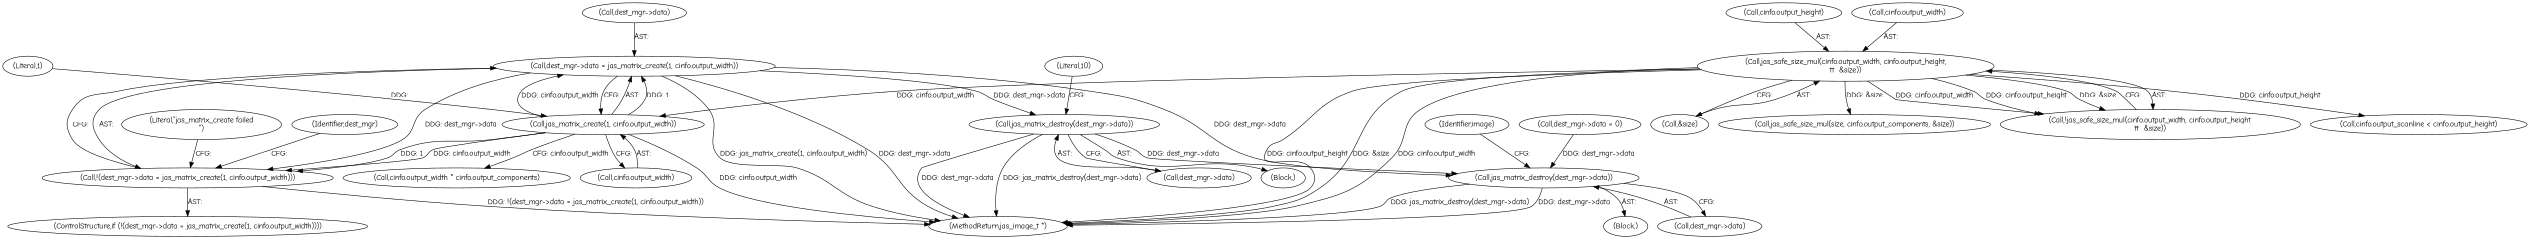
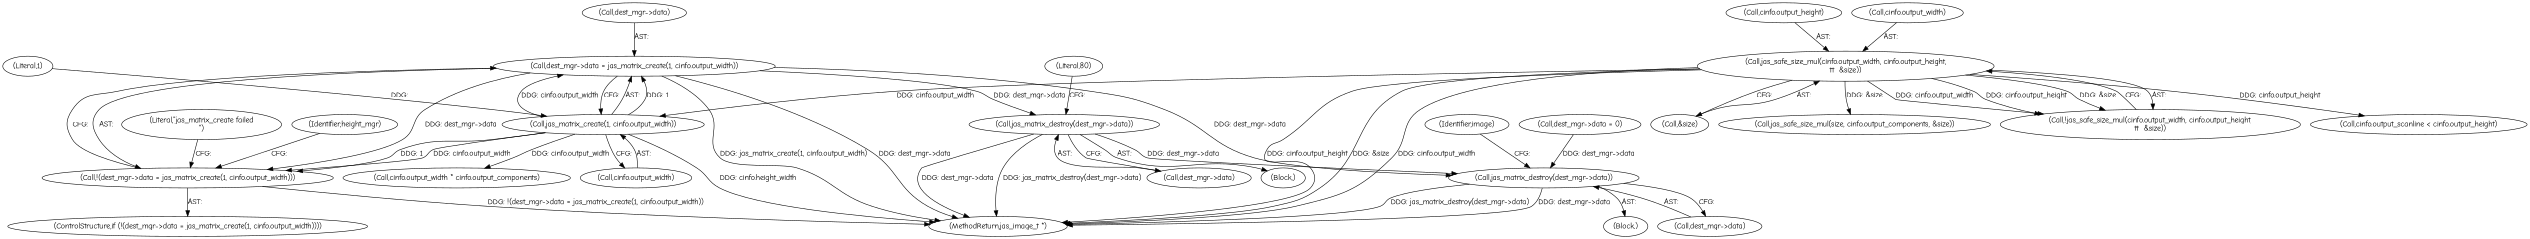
node "(Literal,10)": label "(Literal,10)" -> "(Literal,80)"
node "(Identifier,dest_mgr)": label "(Identifier,dest_mgr)" -> "(Identifier,height_mgr)"
edge "(Call,jas_matrix_create(1, cinfo.output_width))" -> "(Call,cinfo.output_width * cinfo.output_components)": label "CFG: cinfo.output_width" -> "DDG: cinfo.output_width"
edge "(Call,jas_matrix_create(1, cinfo.output_width))" -> "(MethodReturn,jas_image_t *)": label "DDG: cinfo.output_width" -> "DDG: cinfo.height_width"
